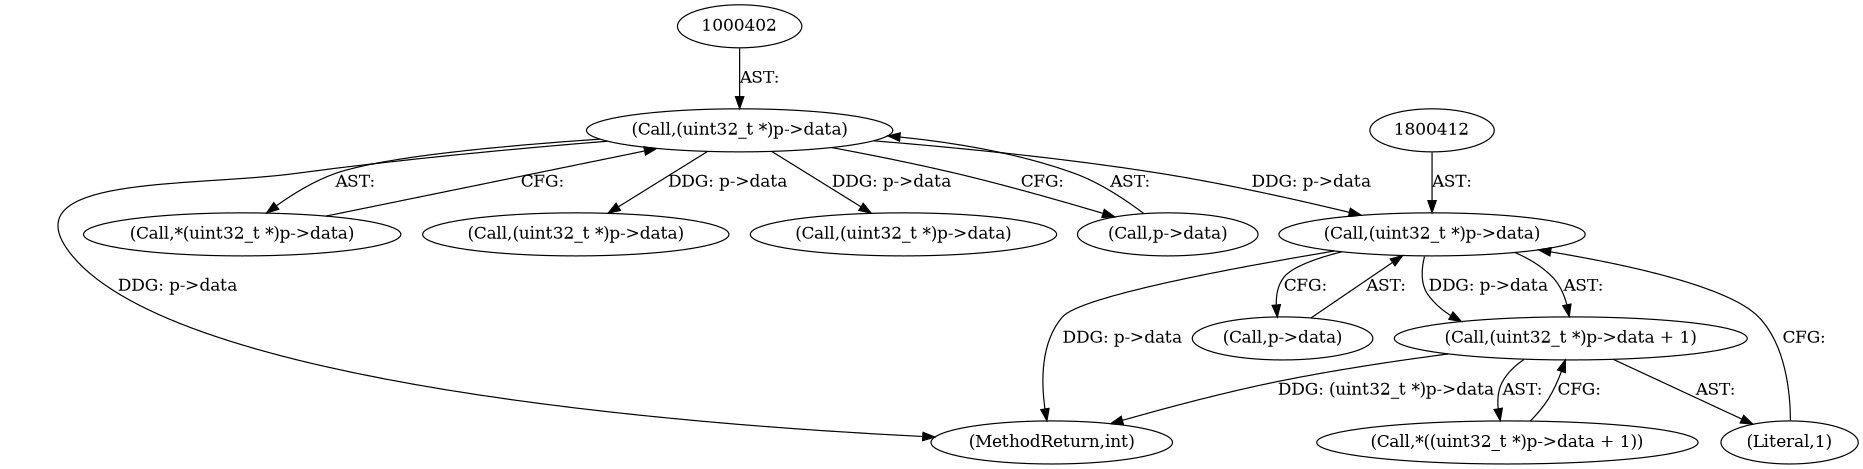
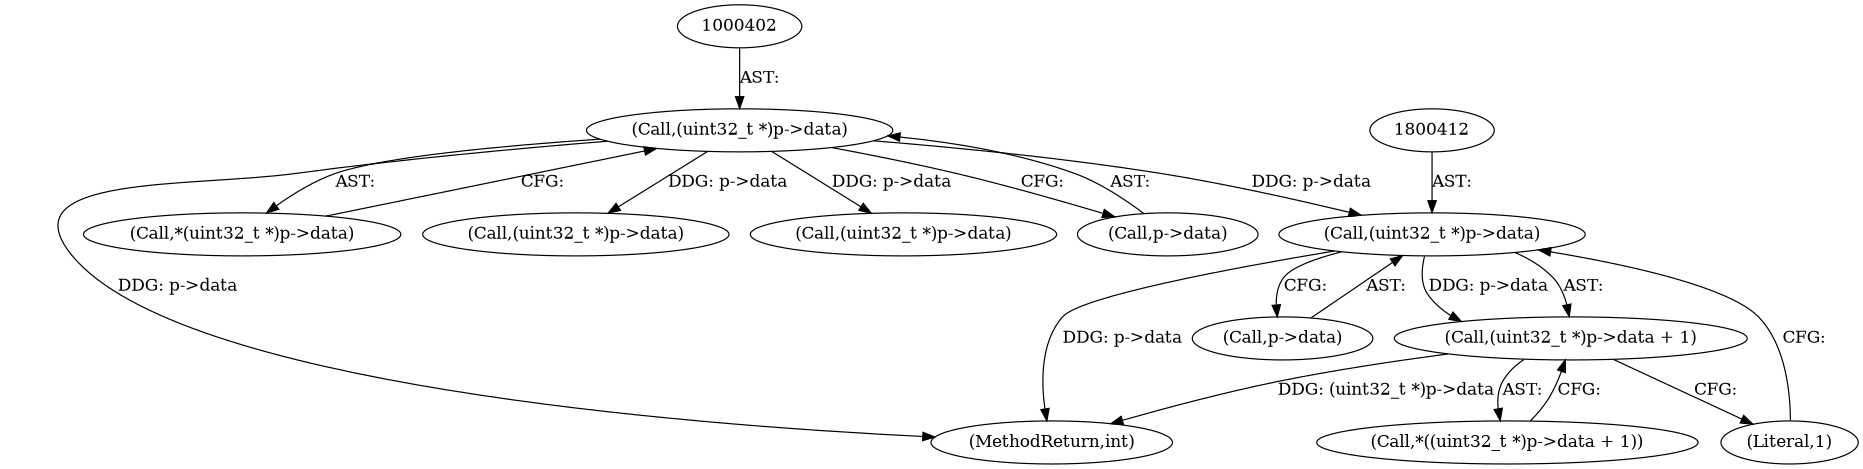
edge "(Call,(uint32_t *)p->data + 1)" -> "(Literal,1)": label "AST: " -> "CFG: "
